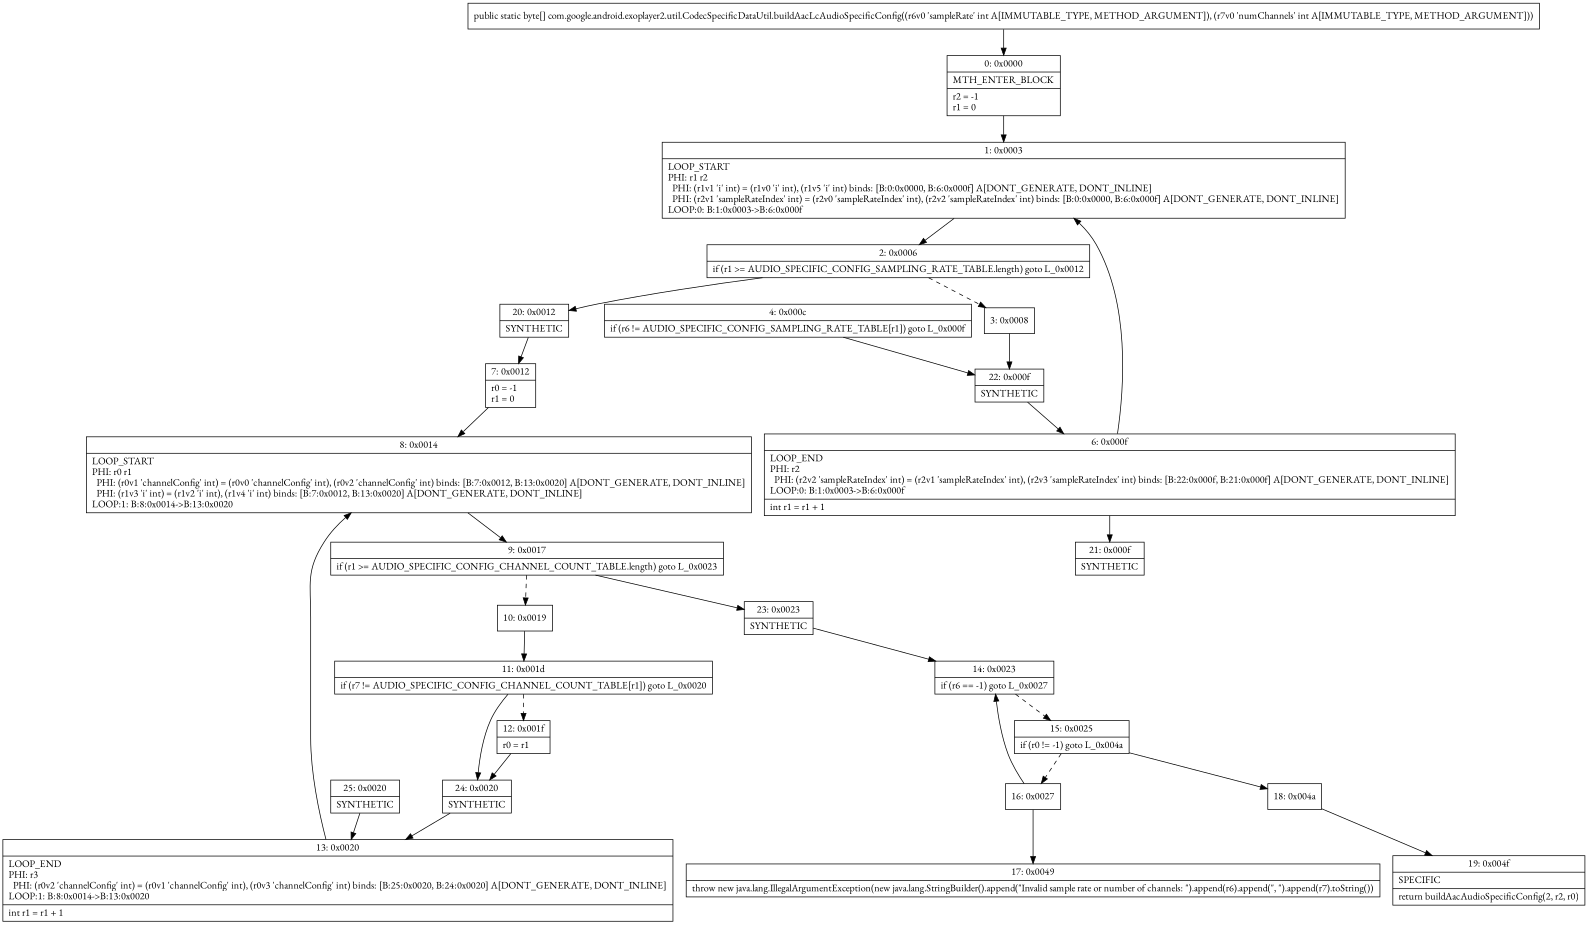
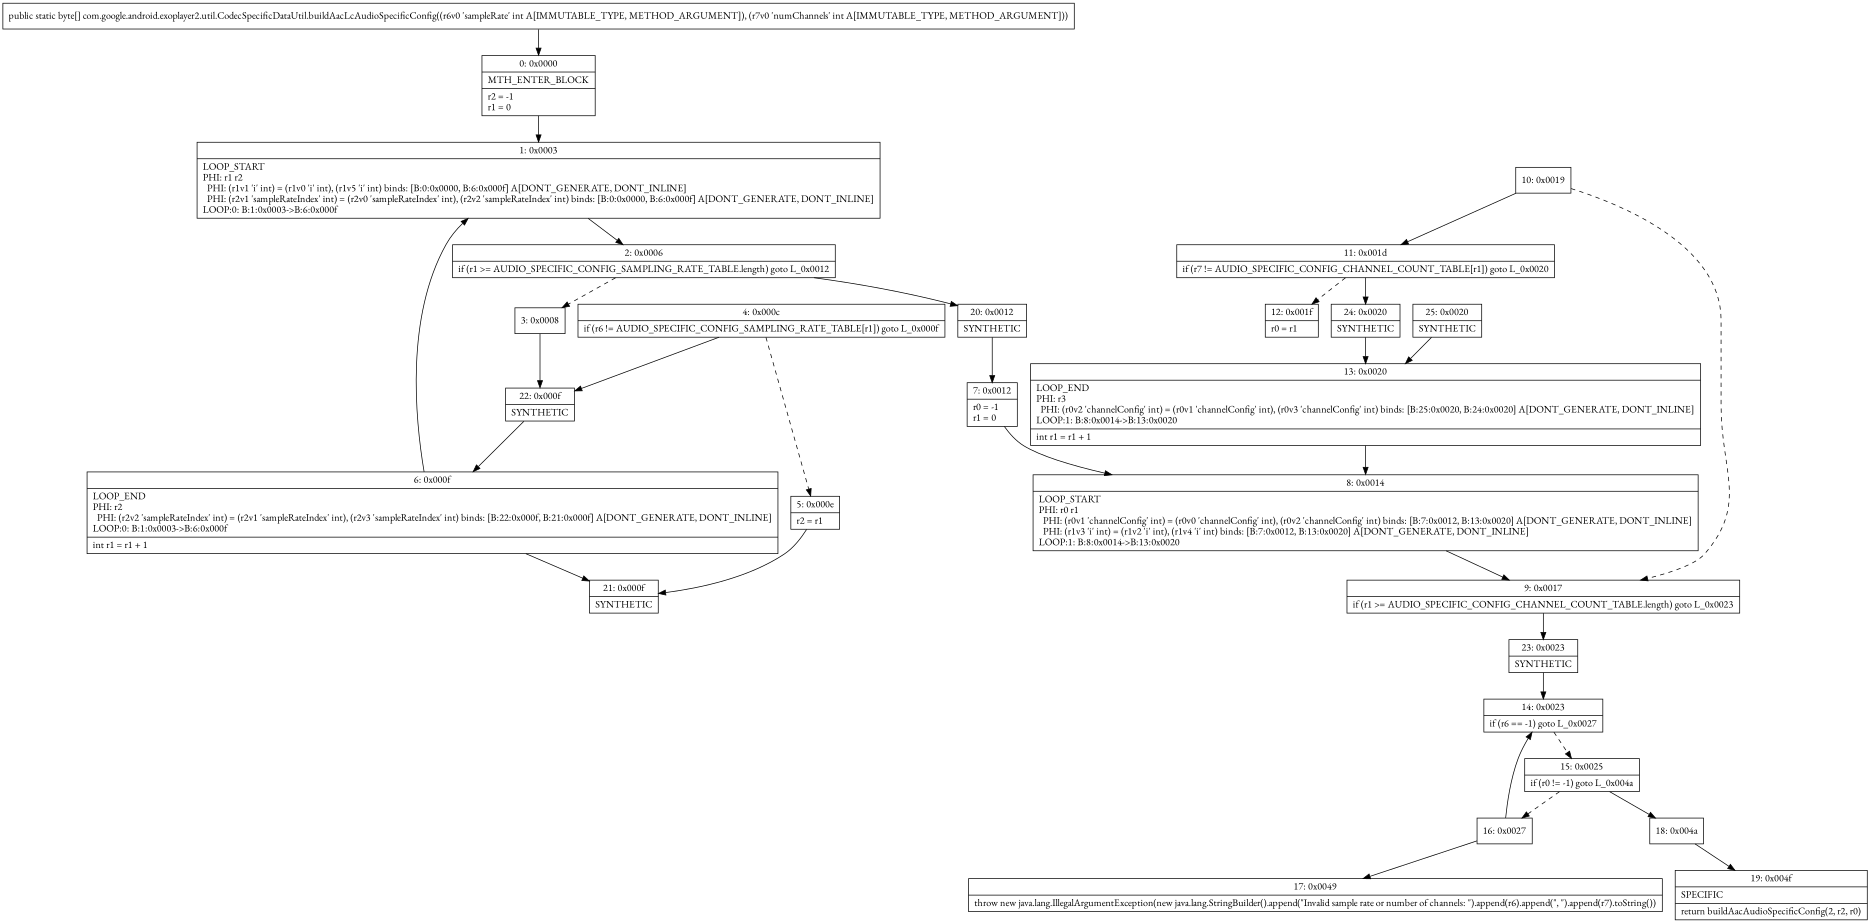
node "5: 0x000e": added
edge "9: 0x0017" -> "10: 0x0019": reversed
edge "12: 0x001f" -> "24: 0x0020": removed
